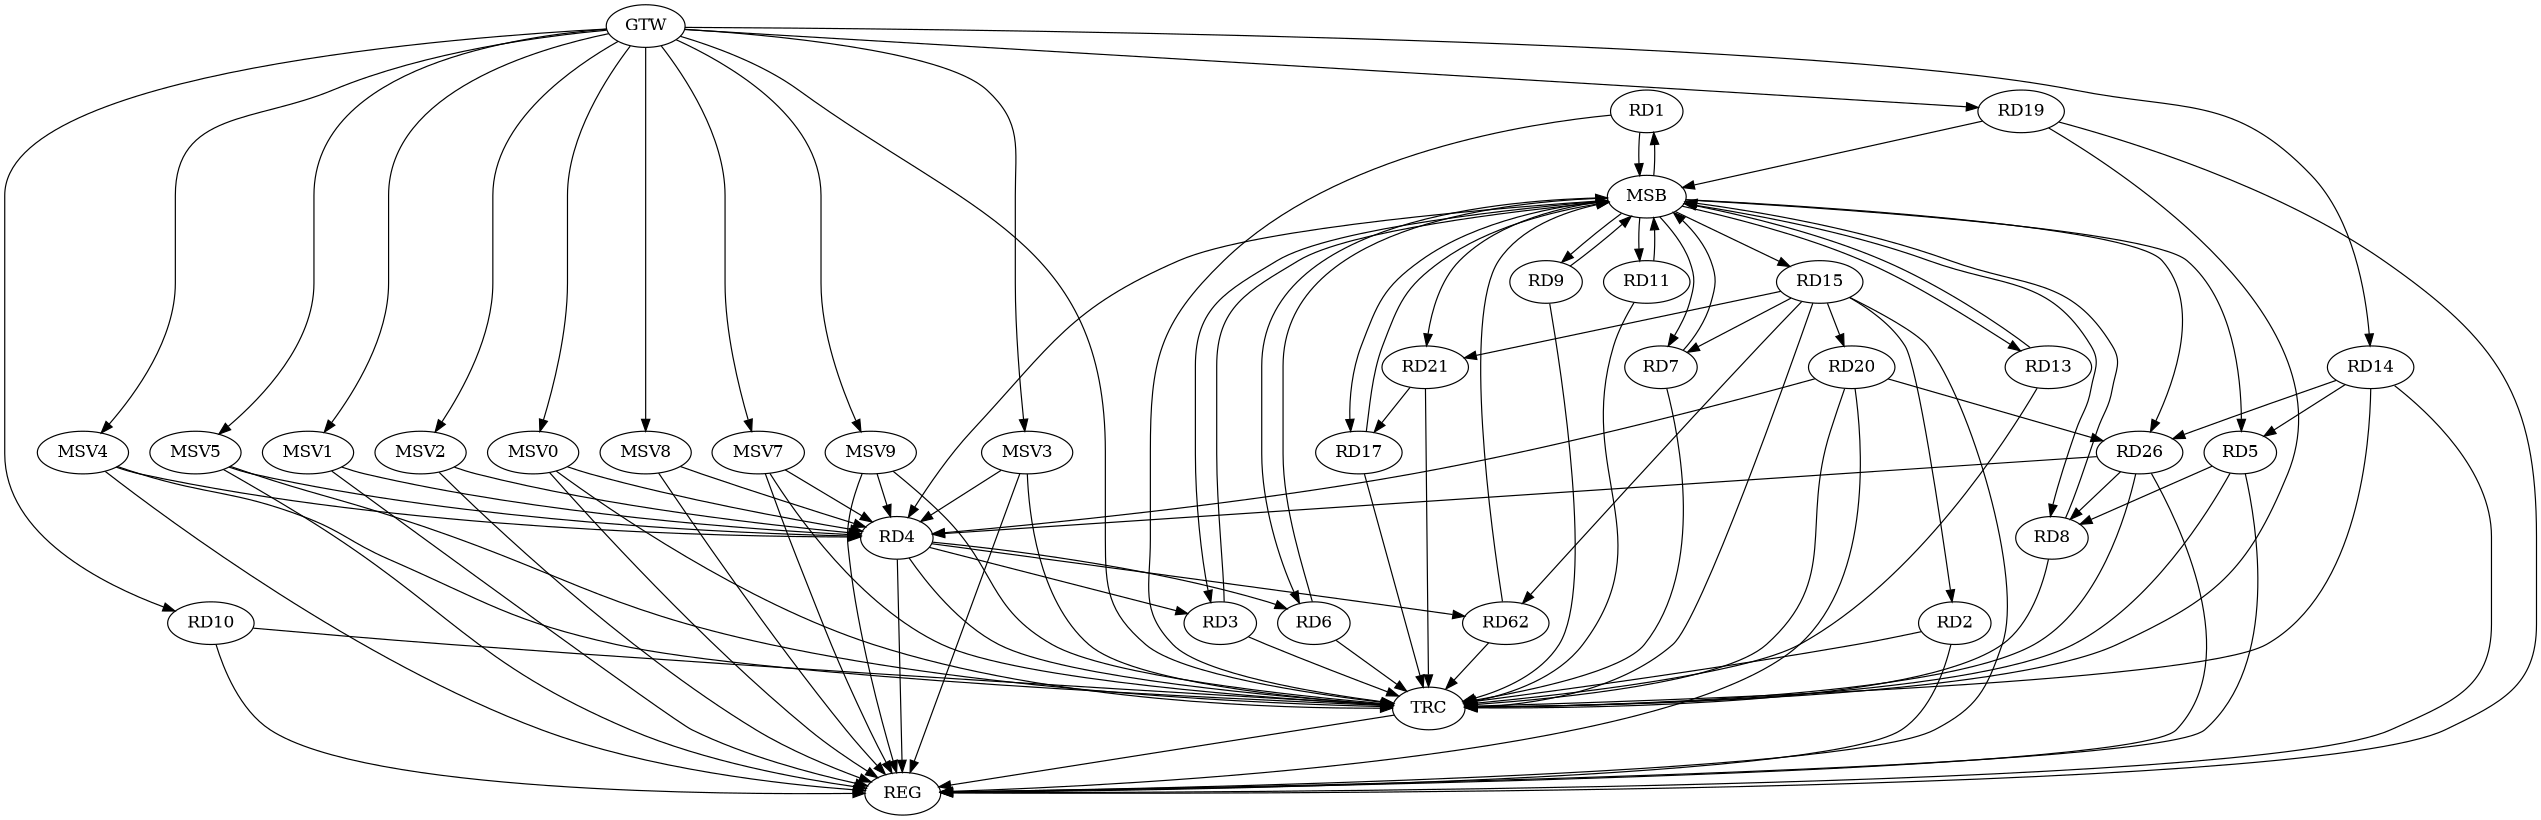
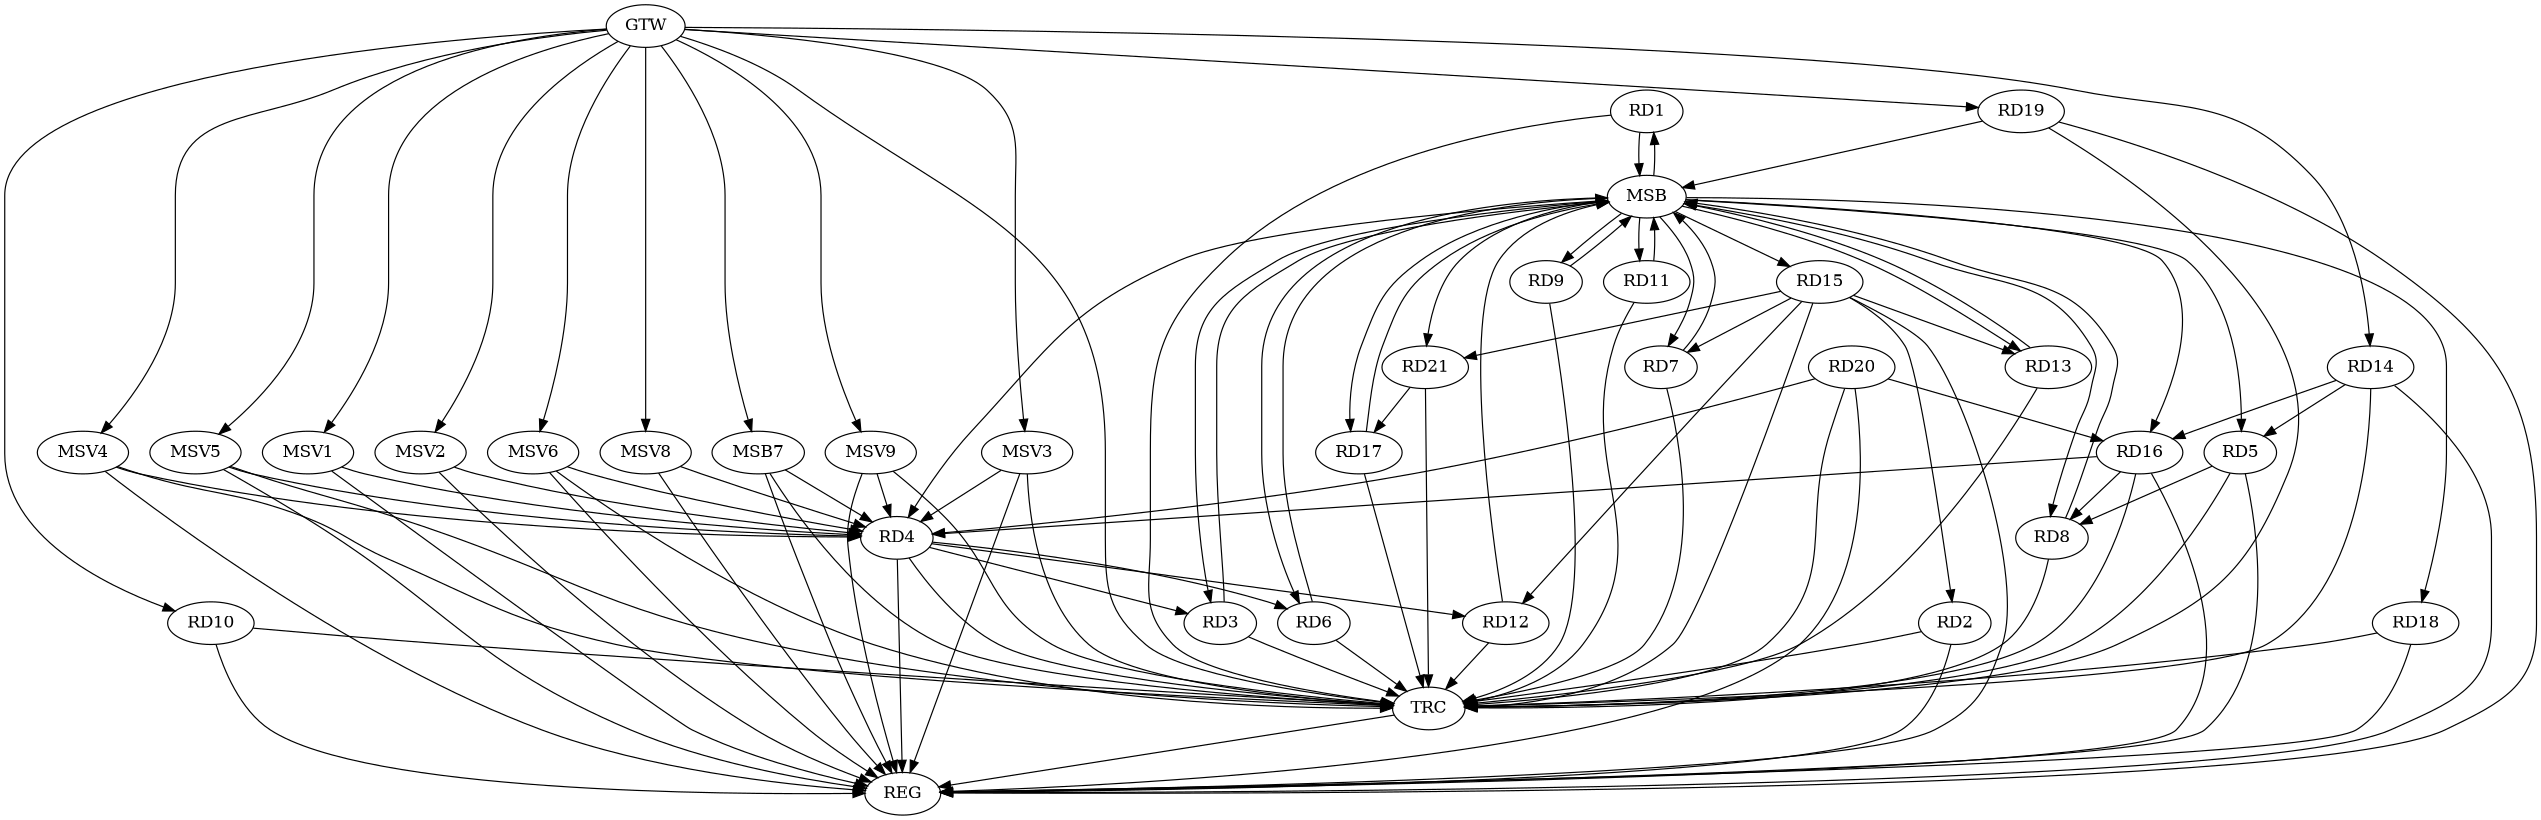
edge "RD15" -> "RD20": now "RD15" -> "RD13"
node "MSV0": label "MSV0" -> "MSV6"
node "MSV7": label "MSV7" -> "MSB7"
node "RD26": label "RD26" -> "RD16"
node "RD62": label "RD62" -> "RD12"
node "RD18": added
